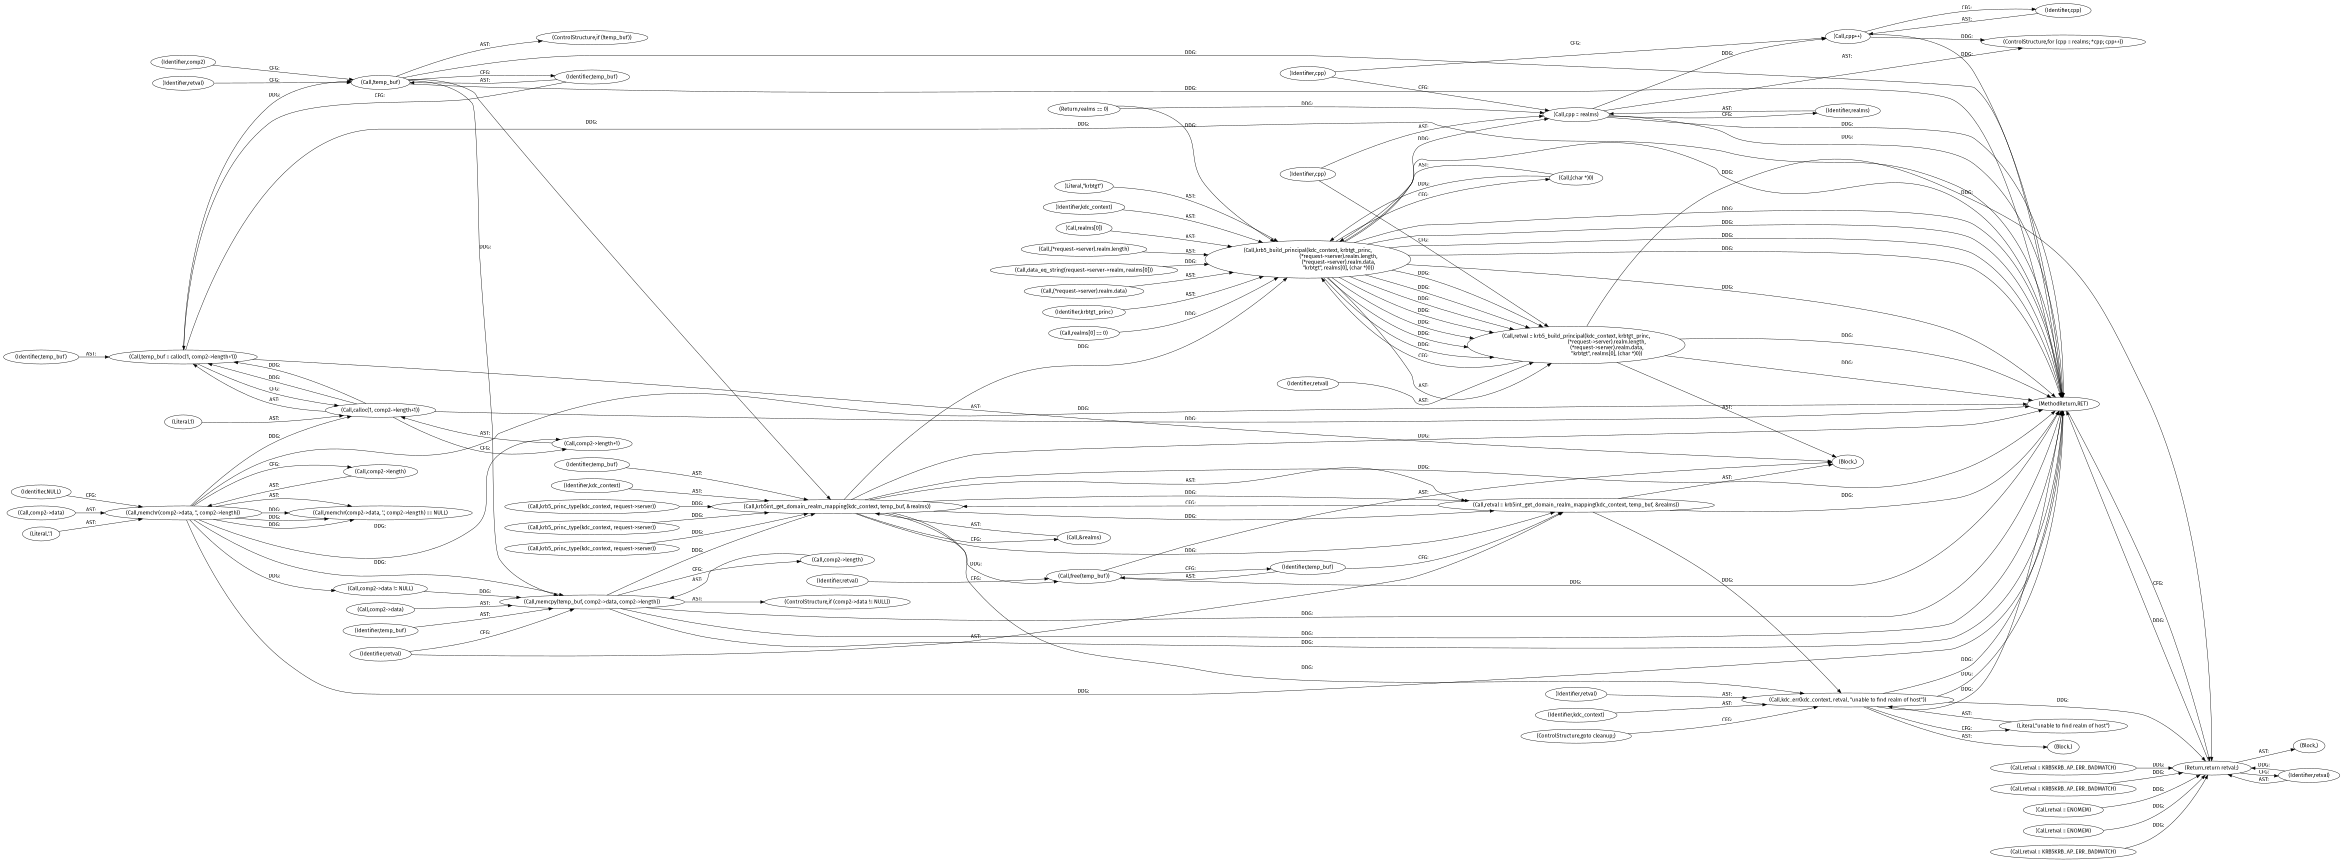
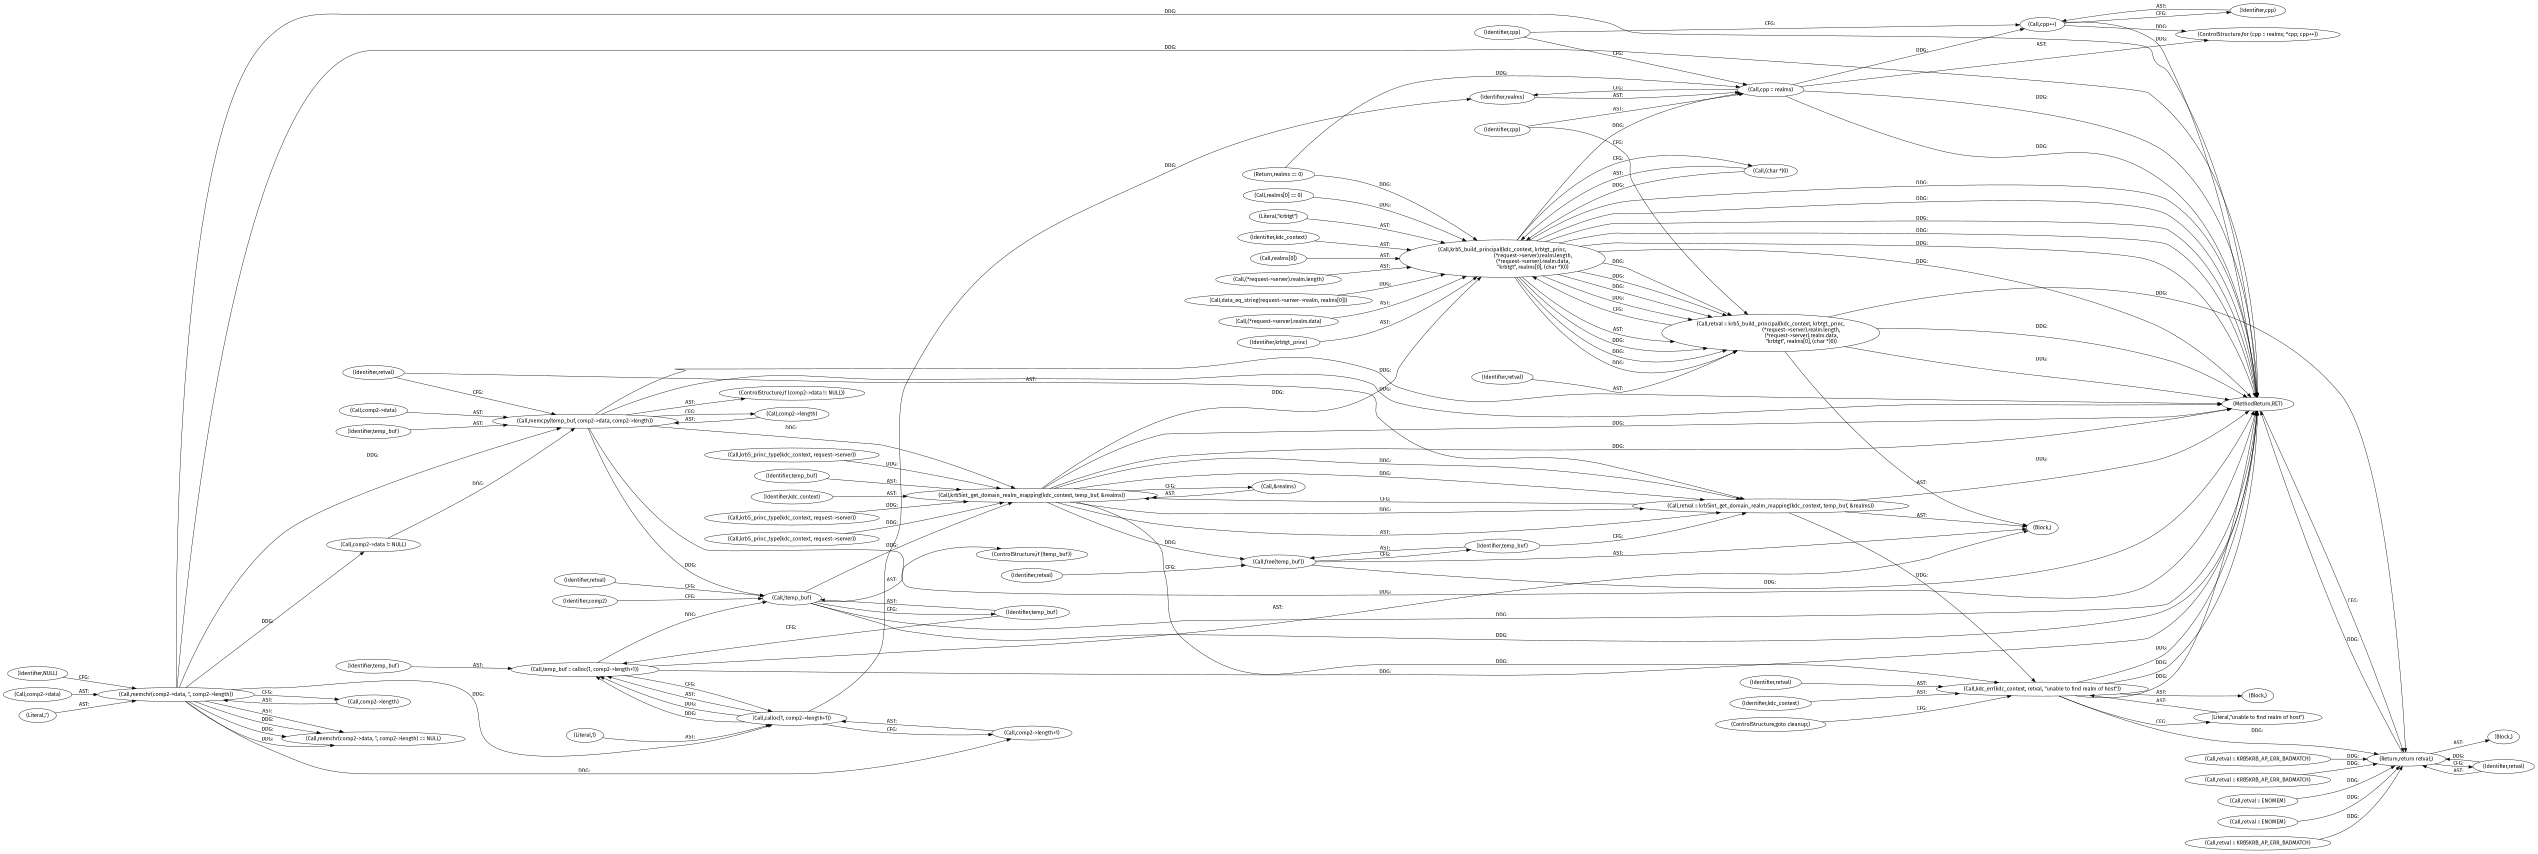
edge "(Call,!temp_buf)" -> "(Call,memcpy(temp_buf, comp2->data, comp2->length))": reversed
edge "(Call,calloc(1, comp2->length+1))" -> "(MethodReturn,RET)": now "(Call,calloc(1, comp2->length+1))" -> "(Identifier,realms)"
